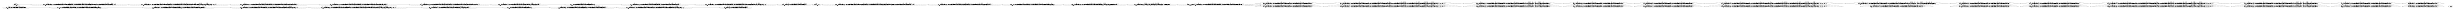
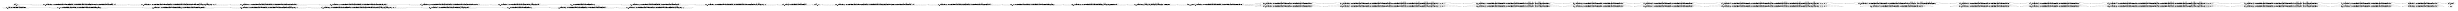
node "goto [?= return]": added
node "$r9 = newarray (vm.runtime.defmeth.shared.data.Interface)[1]": removed
